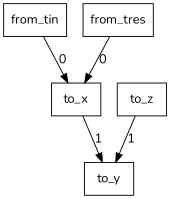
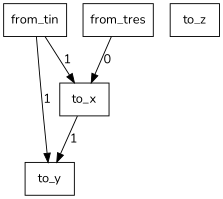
edge "from_tin" -> "to_x": label "0" -> "1"
edge "to_z" -> "to_y": now "from_tin" -> "to_y"
